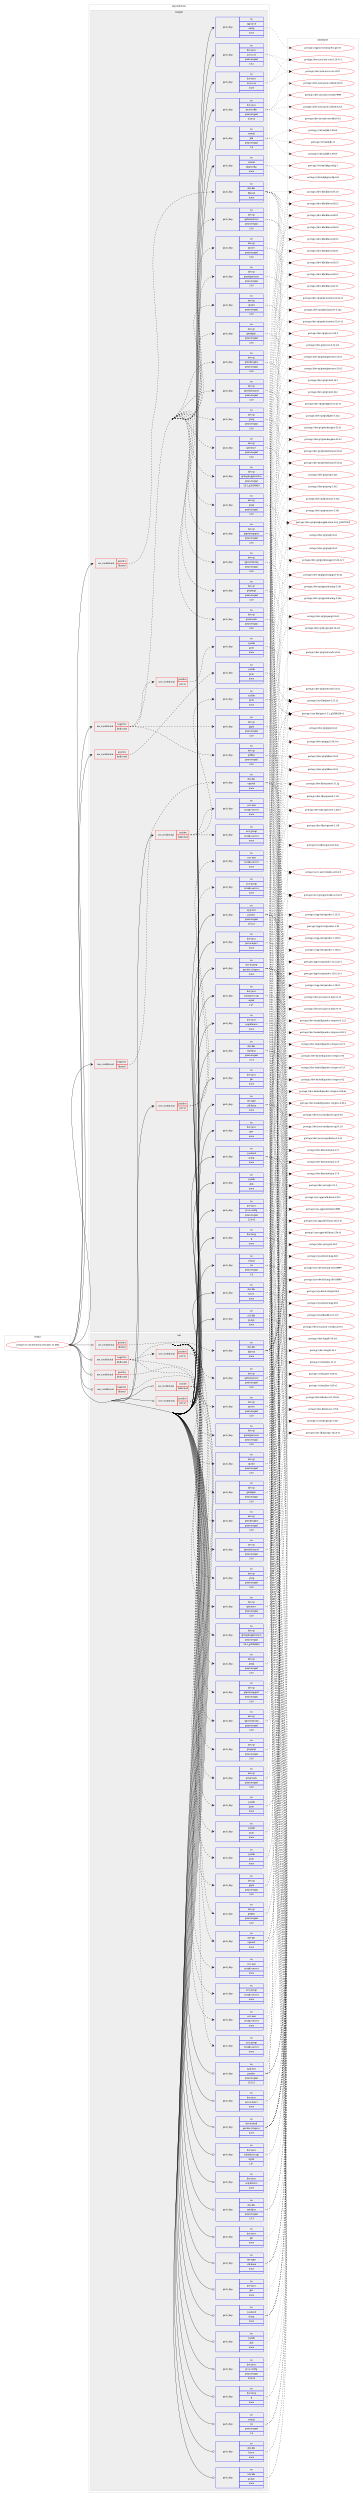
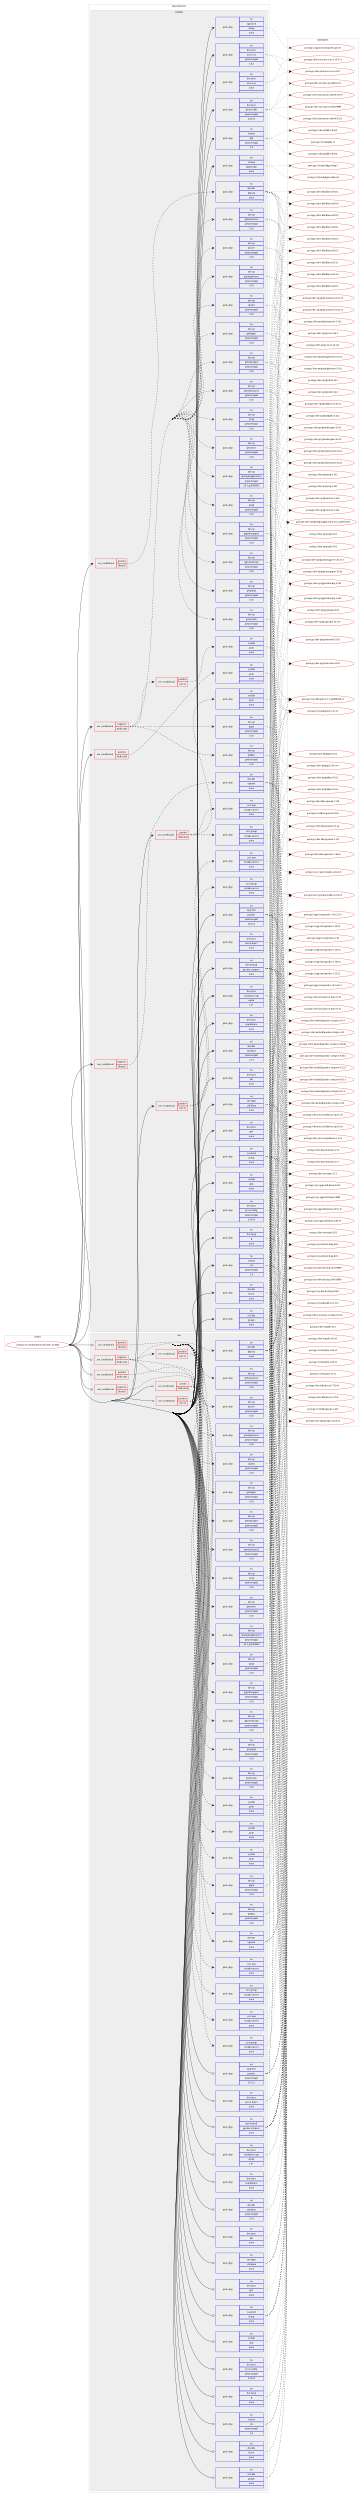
node "portage://dev-libs/mathjax-2.7.0": removed
